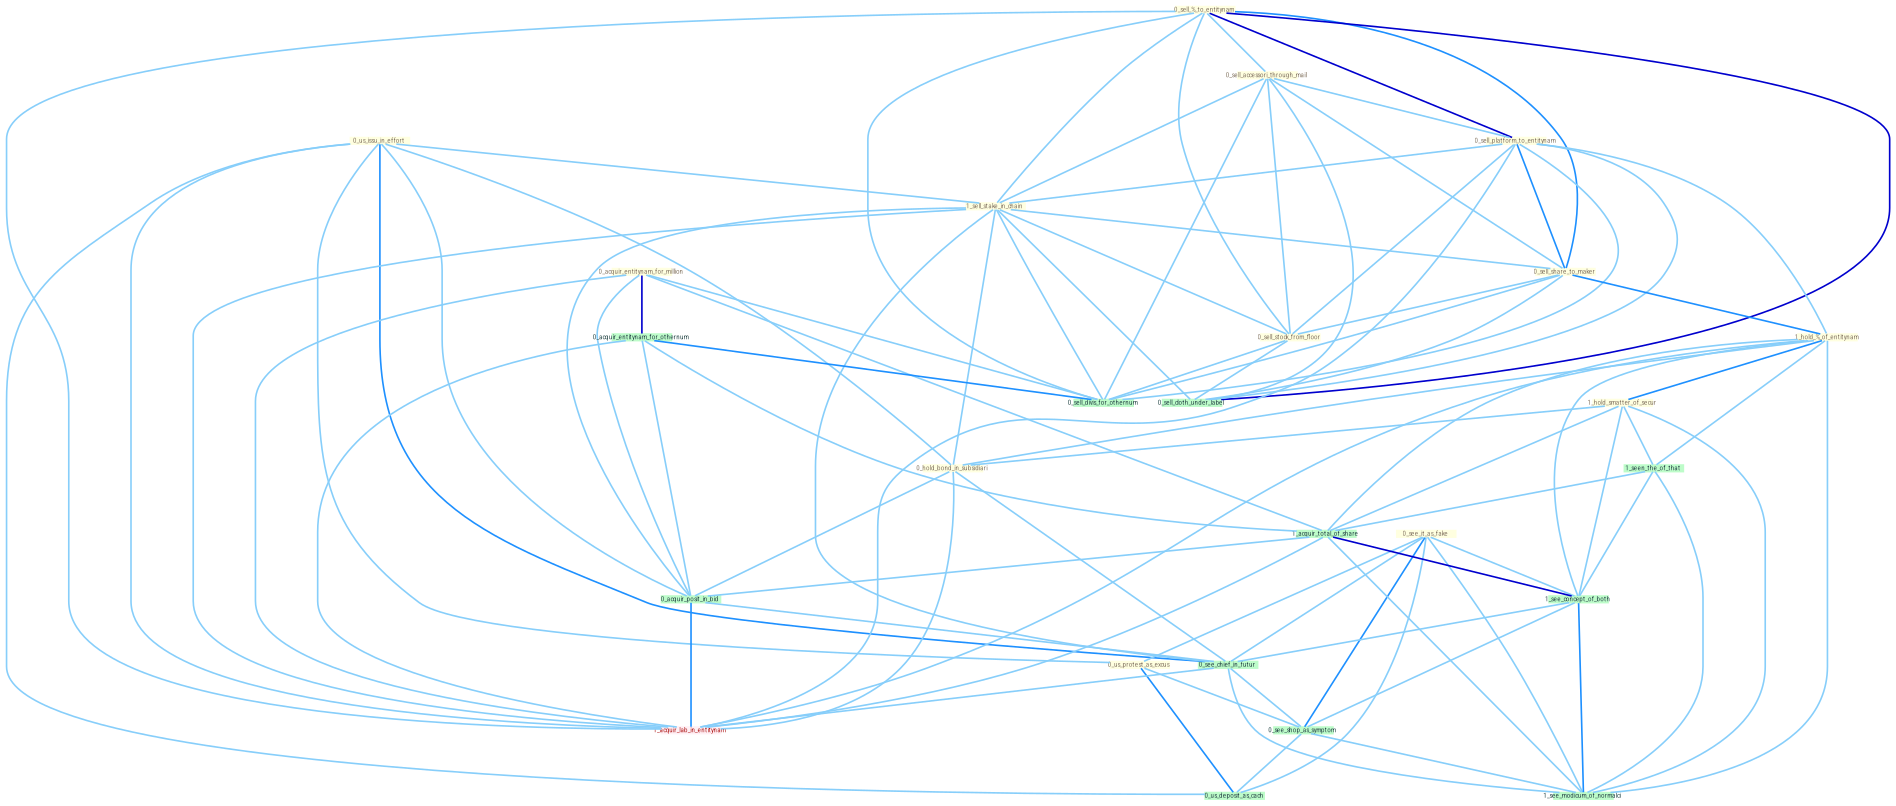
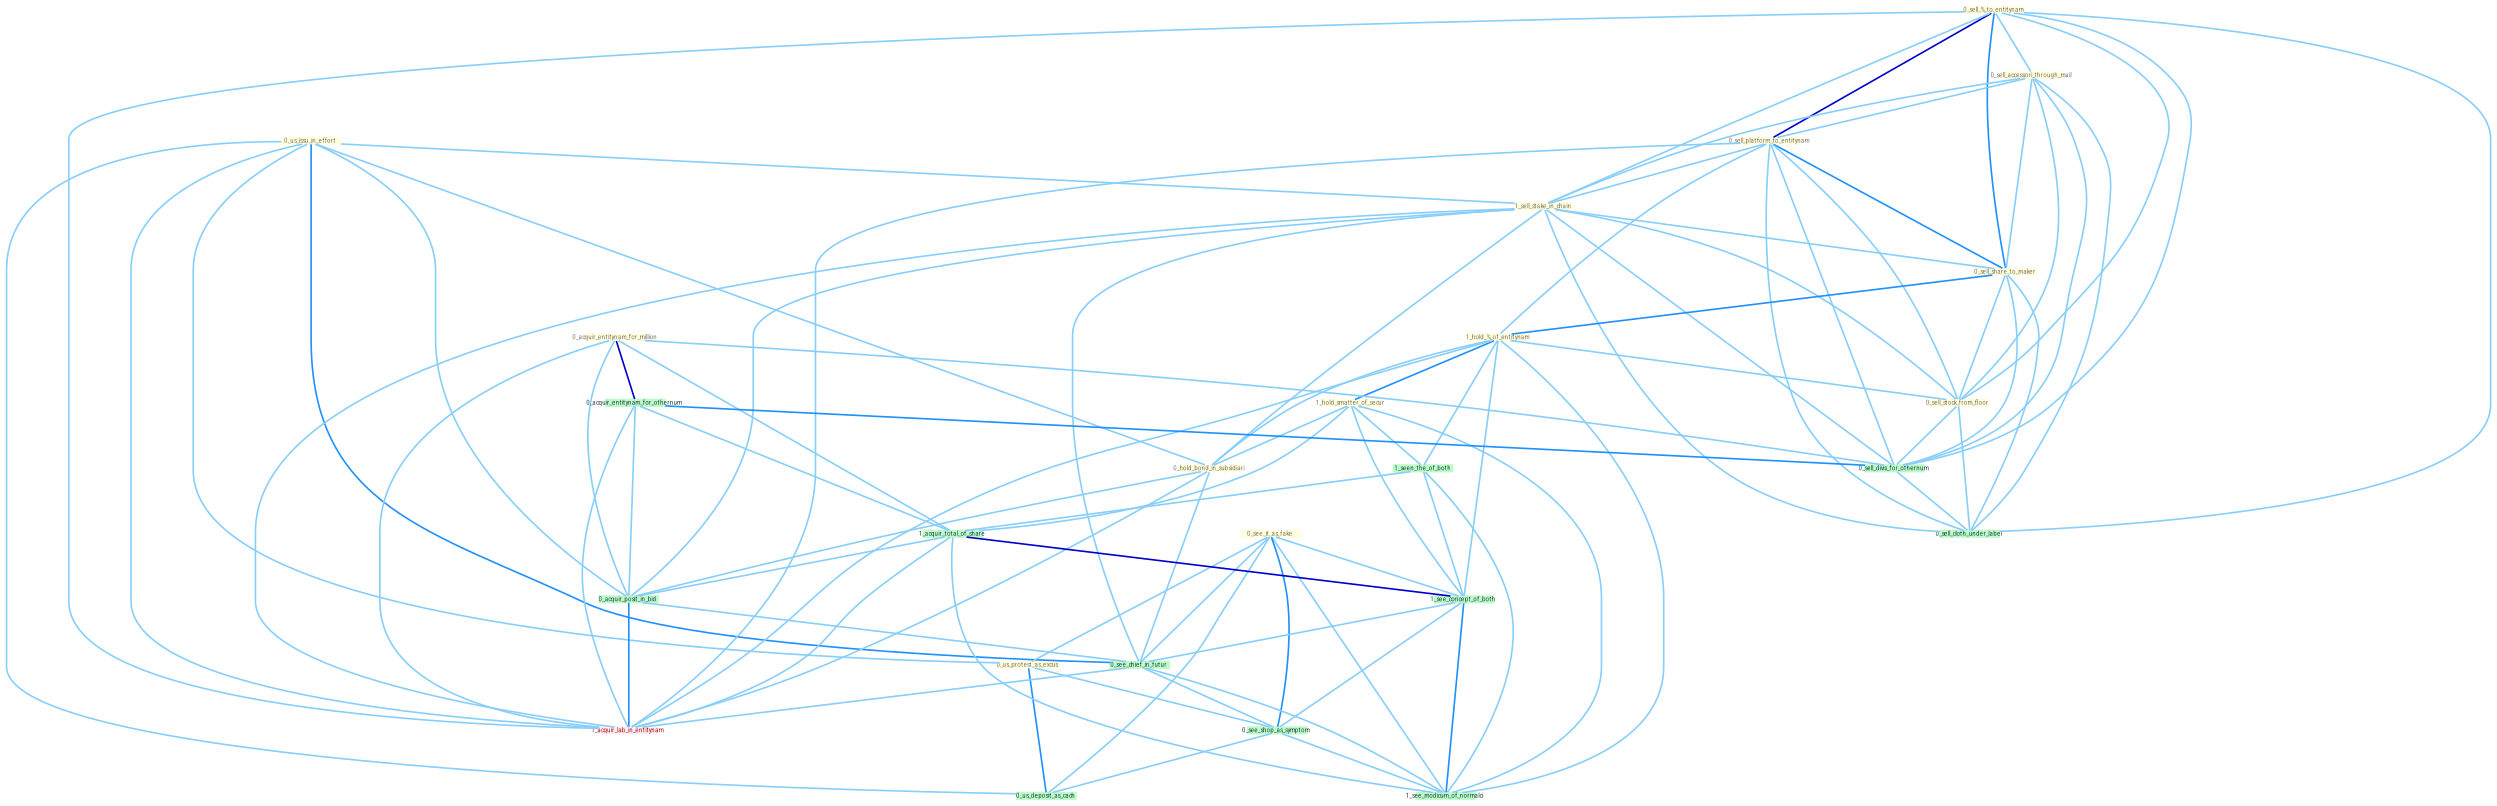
edge "0_sell_%_to_entitynam" -- "0_sell_cloth_under_label": color #0000cd -> #87cefa
edge "1_hold_%_of_entitynam" -- "1_acquir_total_of_share": now "1_hold_%_of_entitynam" -- "0_sell_stock_from_floor"
node "1_seen_the_of_that": label "1_seen_the_of_that" -> "1_seen_the_of_both"
edge "0_sell_divis_for_othernum" -- "0_sell_cloth_under_label": added
